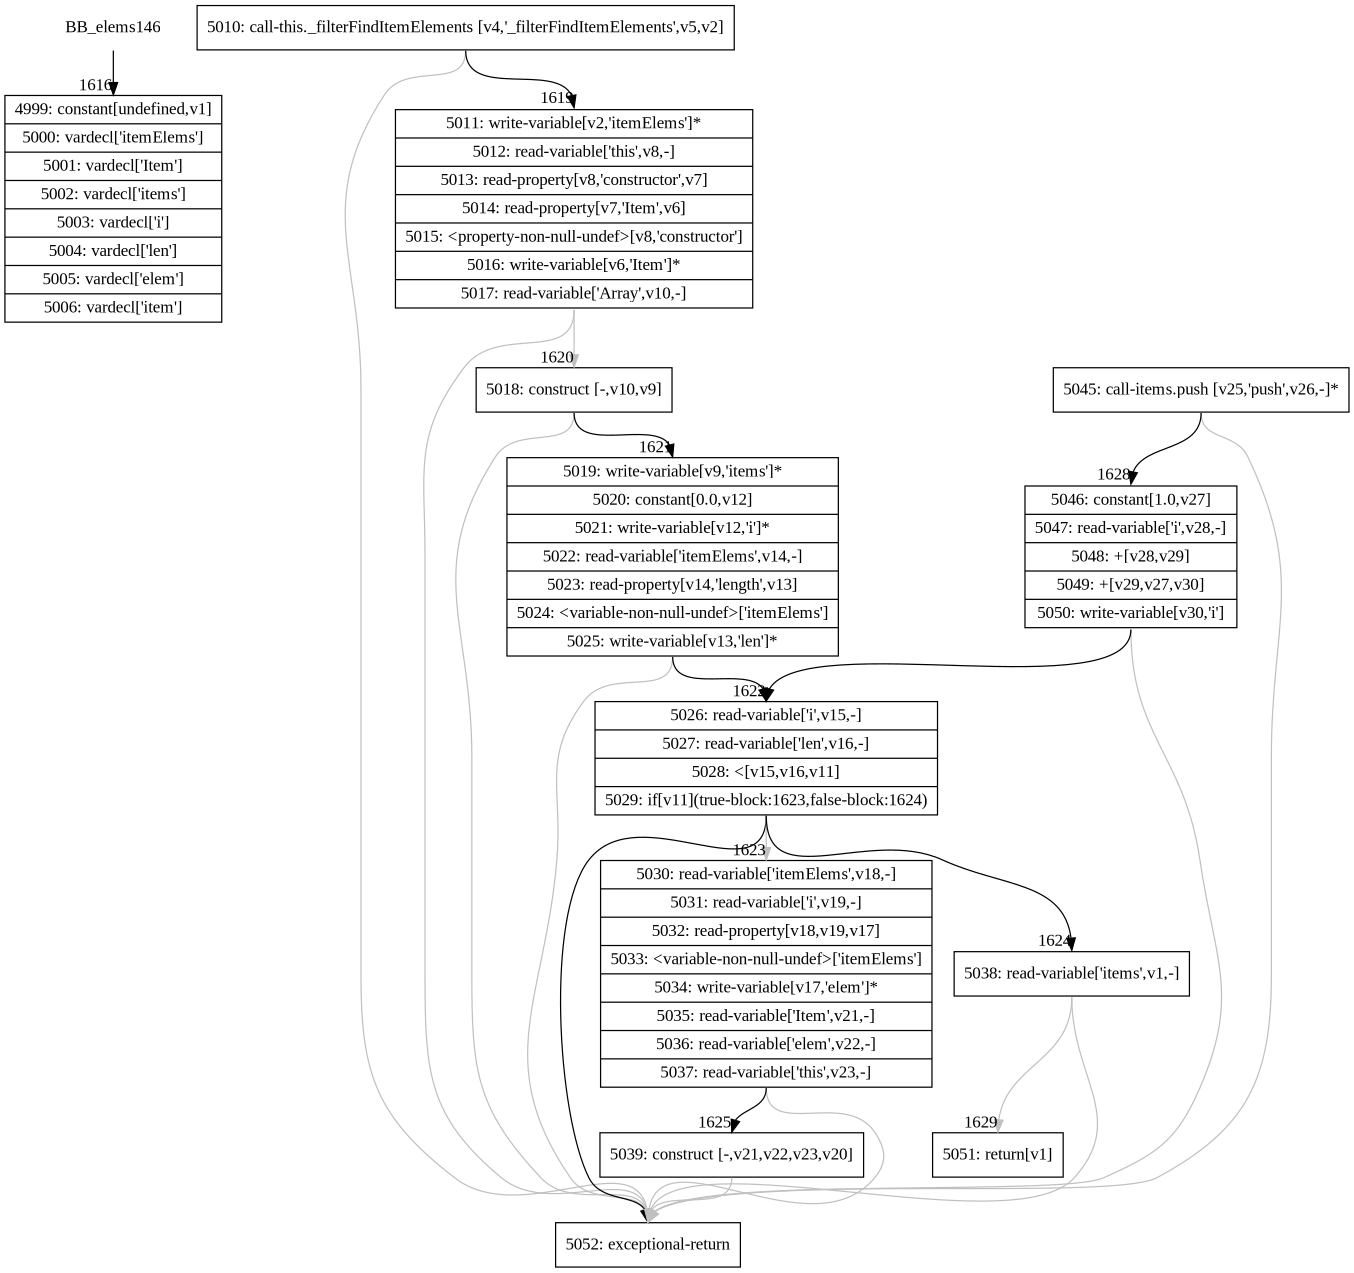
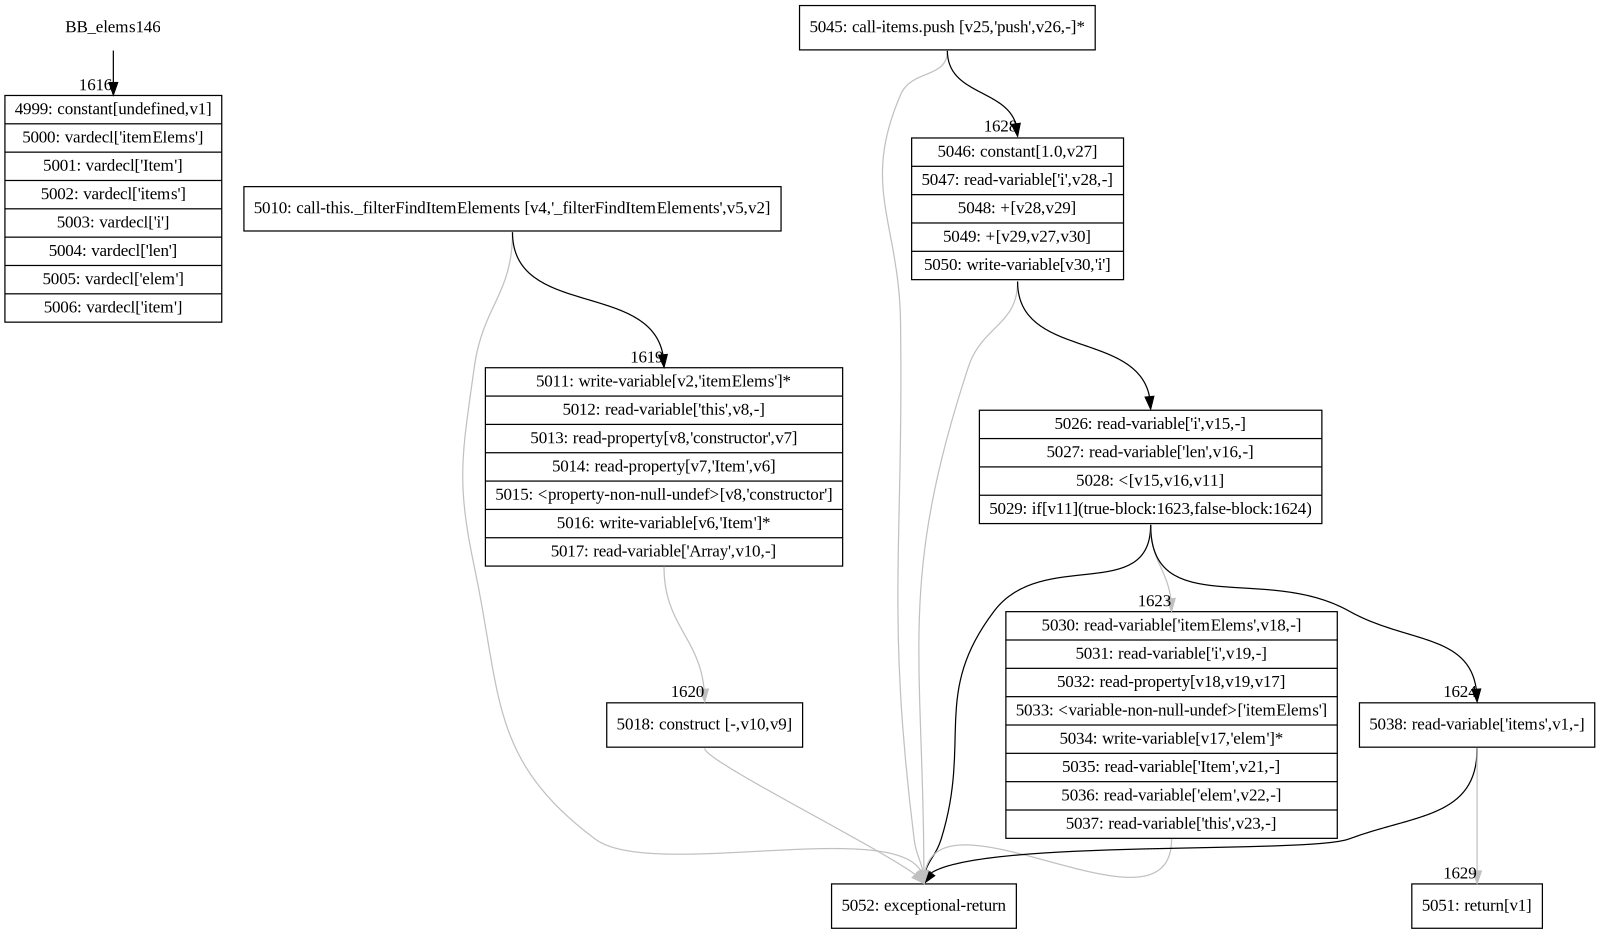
node "5019: write-variable[v9,'items']*": removed
edge "5011: write-variable[v2,'itemElems']*" -> "5052: exceptional-return": removed
node "5039: construct [-,v21,v22,v23,v20]": removed
edge "5038: read-variable['items',v1,-]" -> "5052: exceptional-return": color gray -> black
